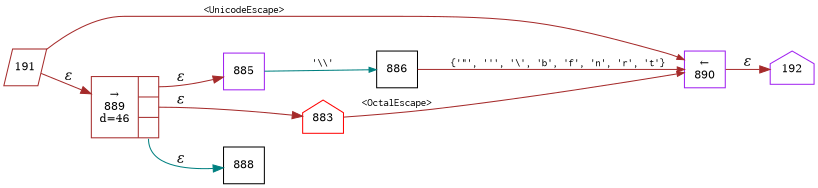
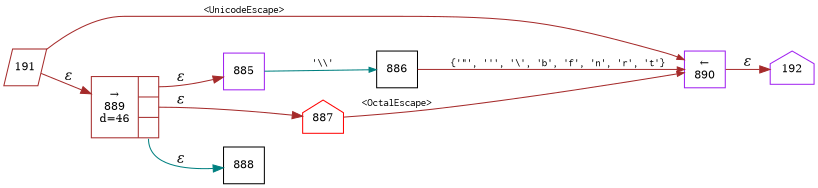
node "883": label "883" -> "887"
